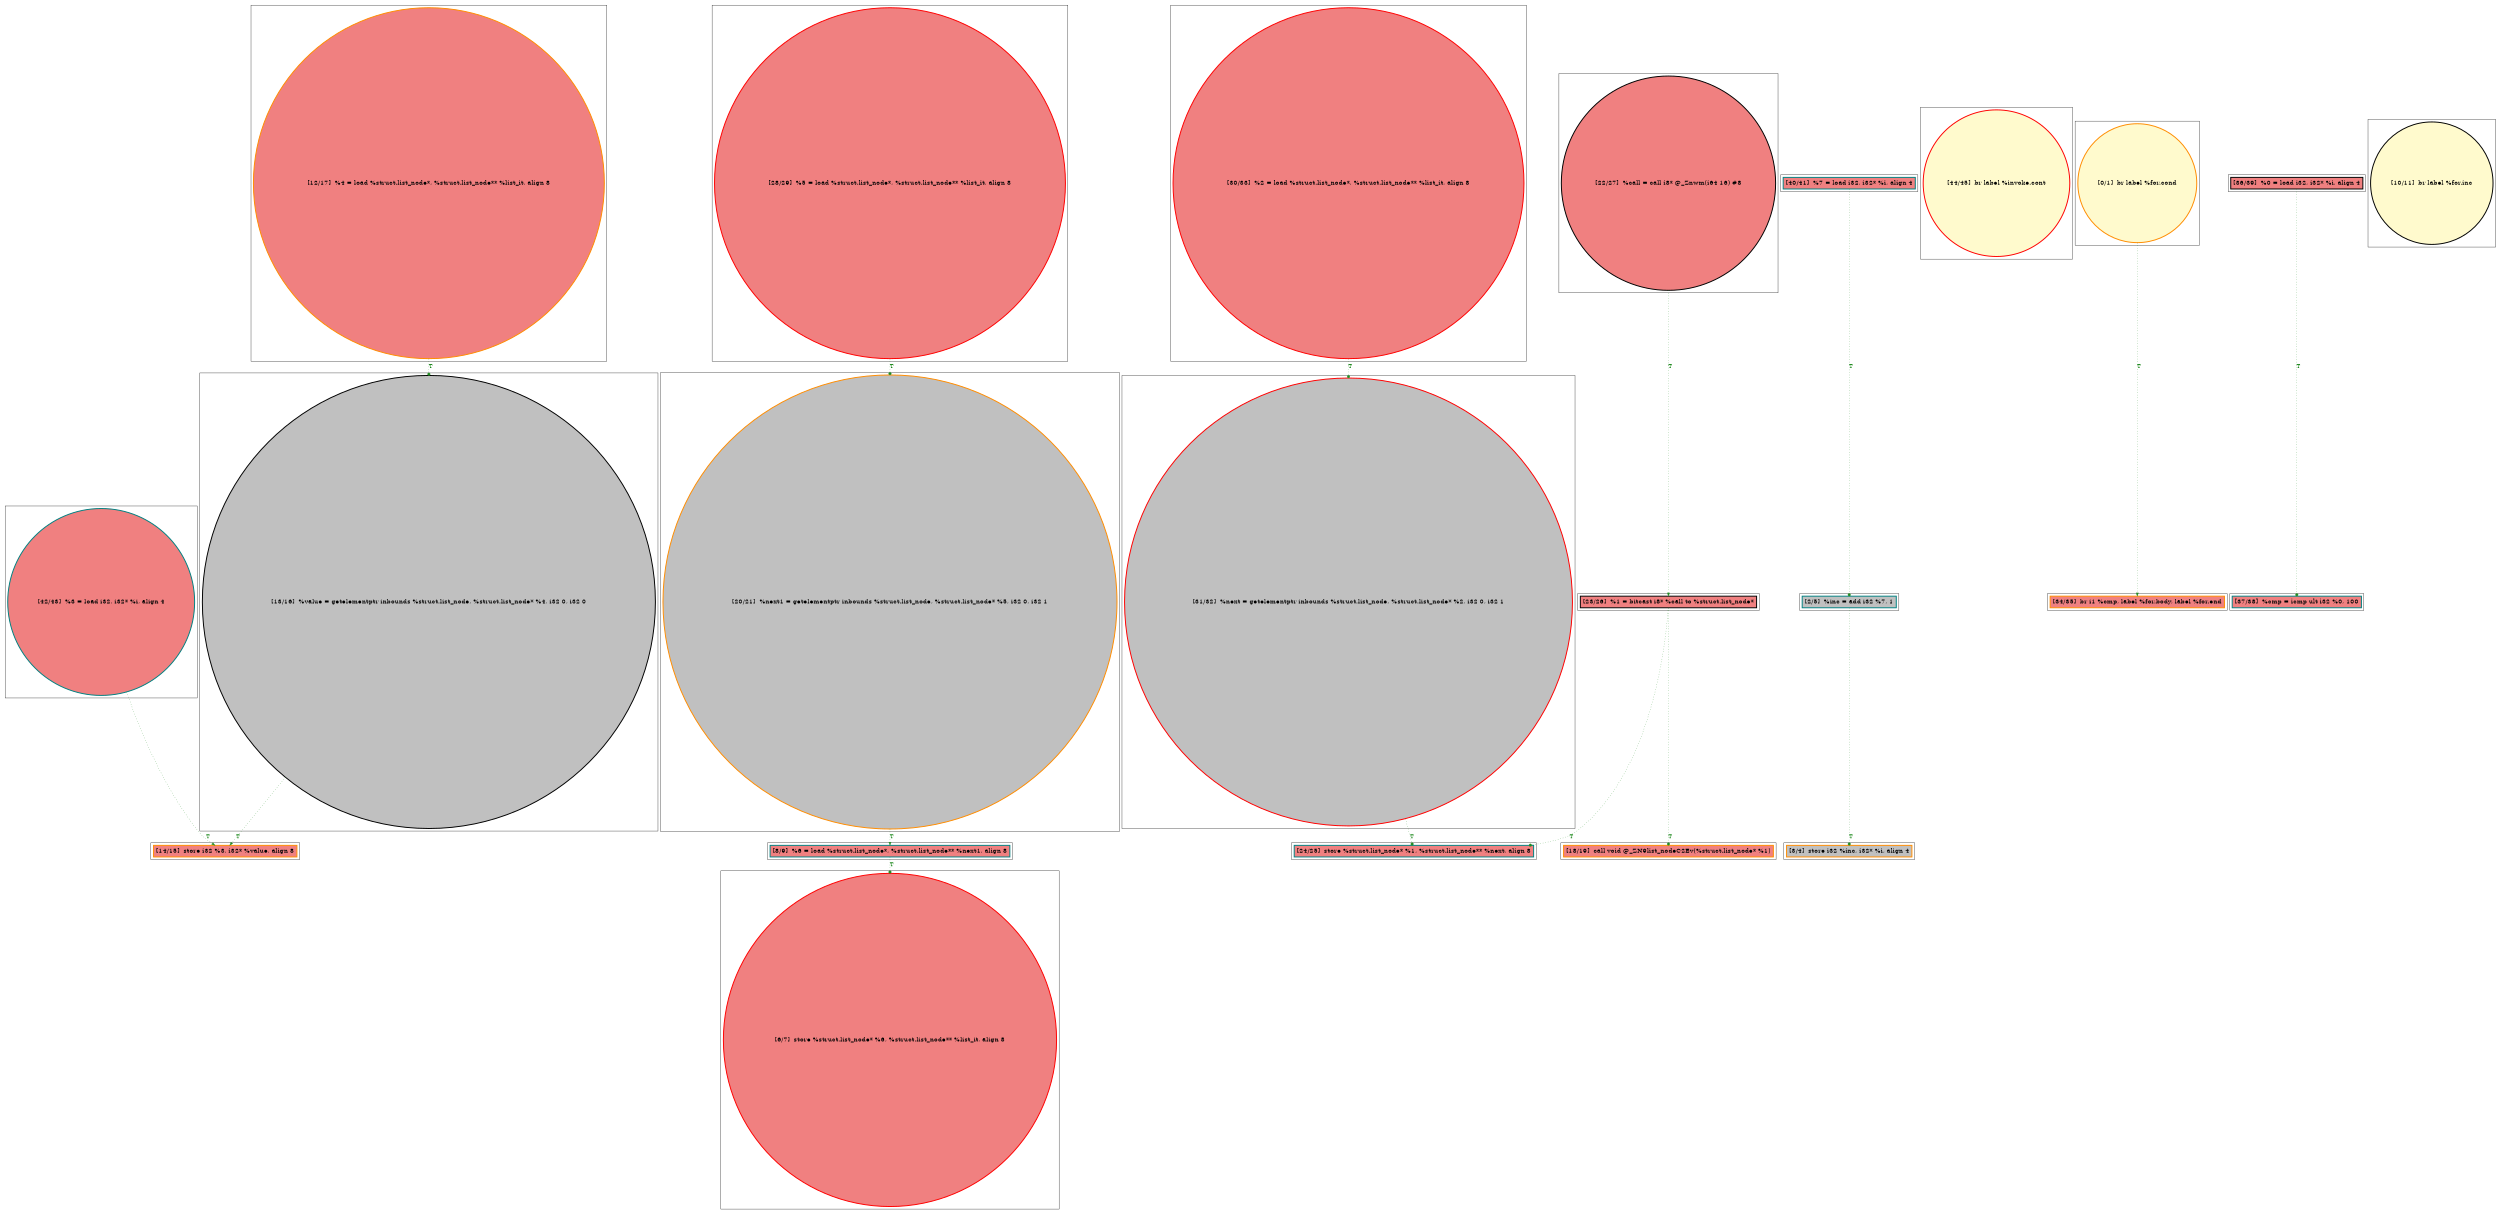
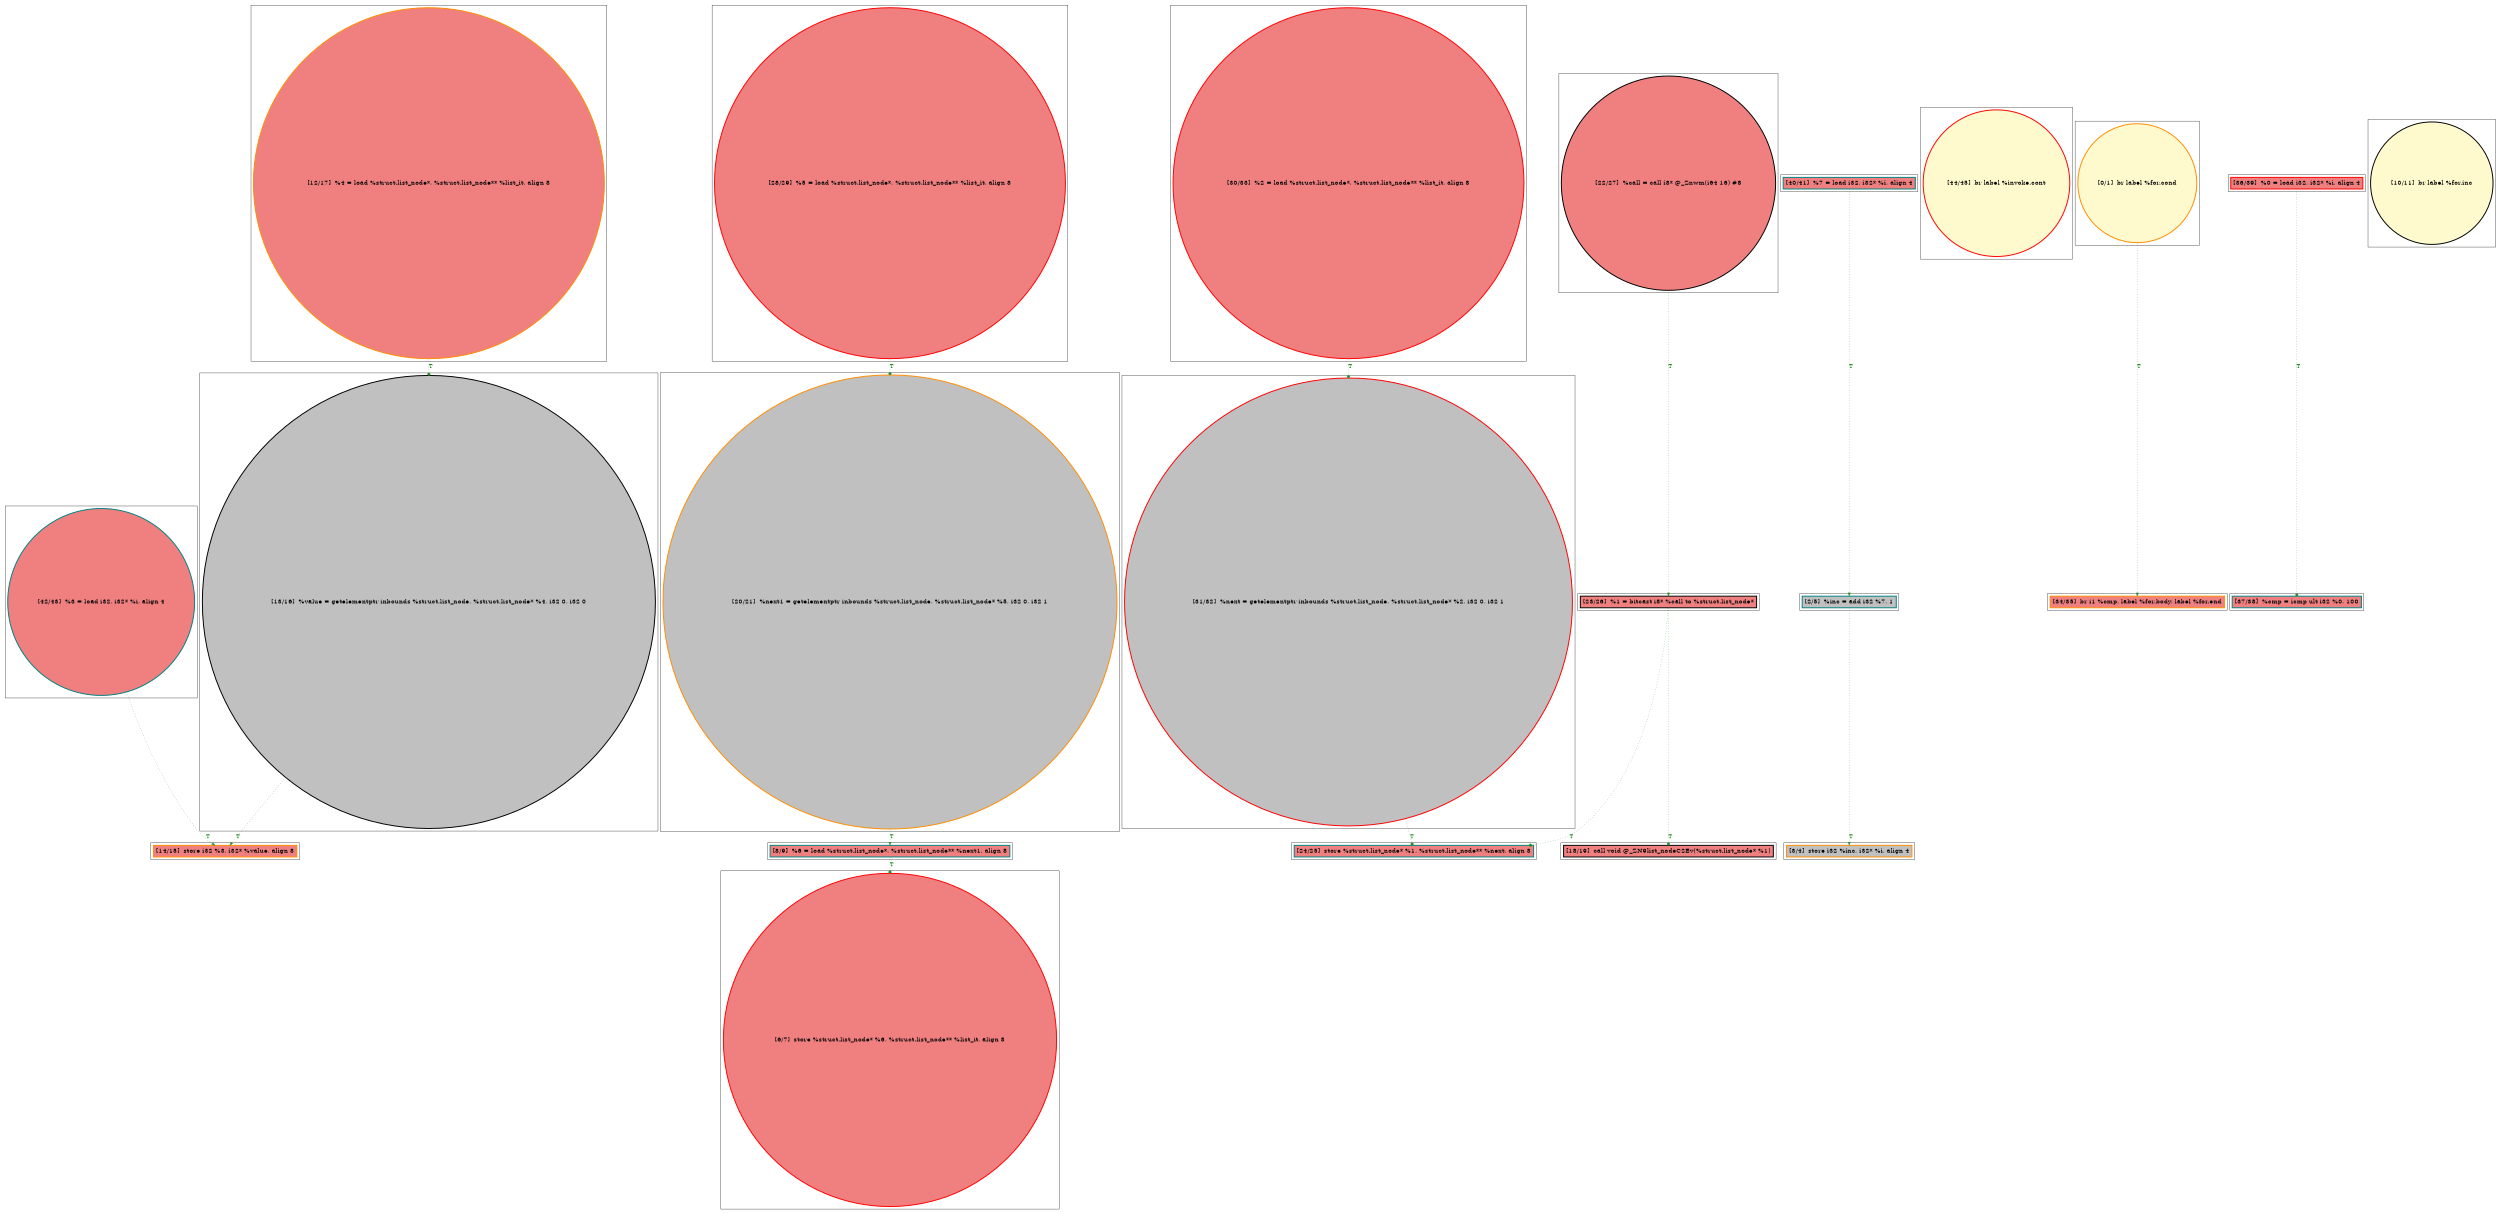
node "[36/39]  %0 = load i32, i32* %i, align 4": color black -> red
edge "[40/41]  %7 = load i32, i32* %i, align 4" -> "[2/5]  %inc = add i32 %7, 1": arrowhead dot -> normal
edge "[2/5]  %inc = add i32 %7, 1" -> "[3/4]  store i32 %inc, i32* %i, align 4": arrowhead dot -> normal
node "[18/19]  call void @_ZN9list_nodeC2Ev(%struct.list_node* %1)": color darkorange -> black
